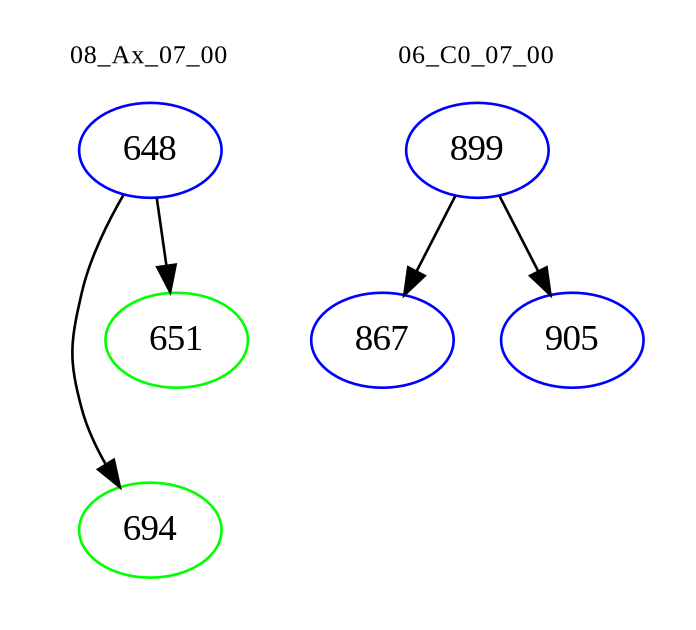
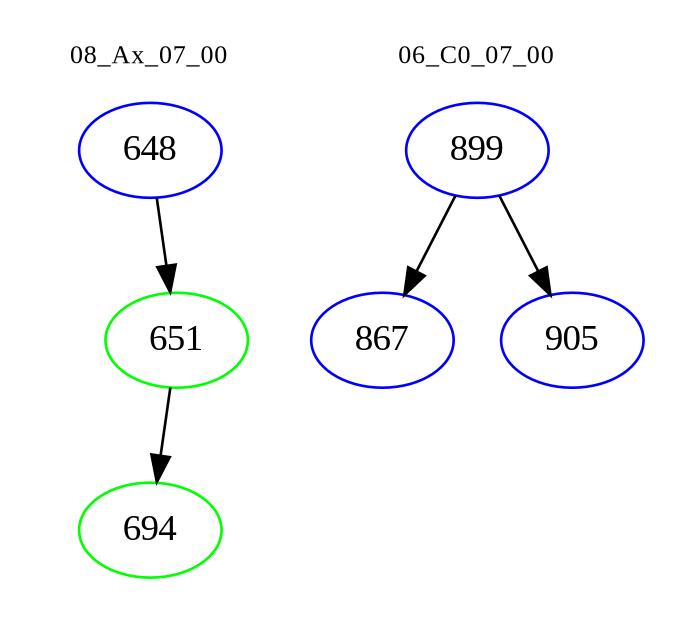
edge "648" -> "694": now "651" -> "694"
